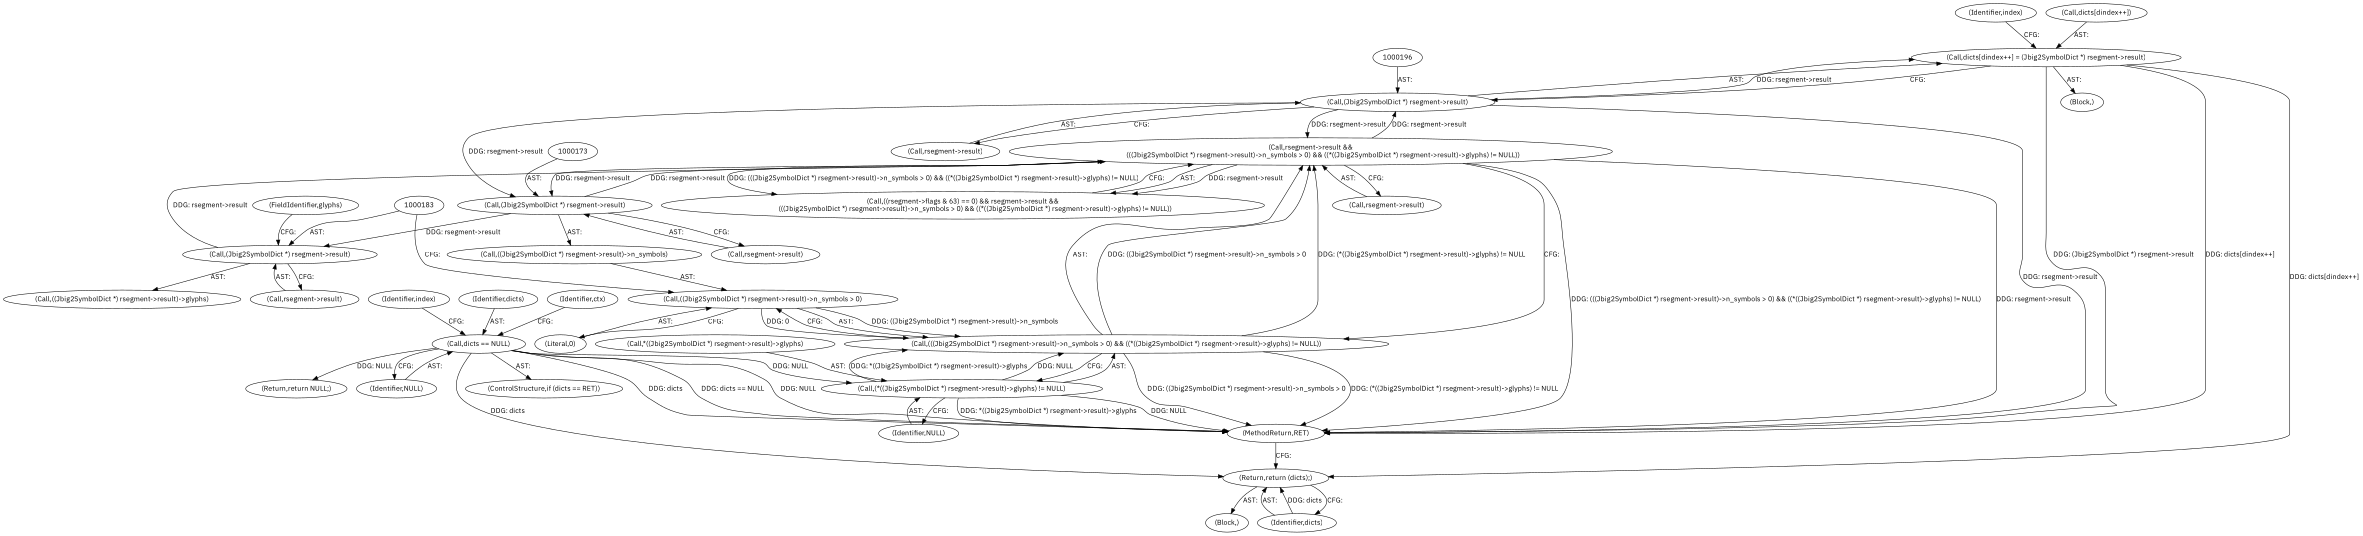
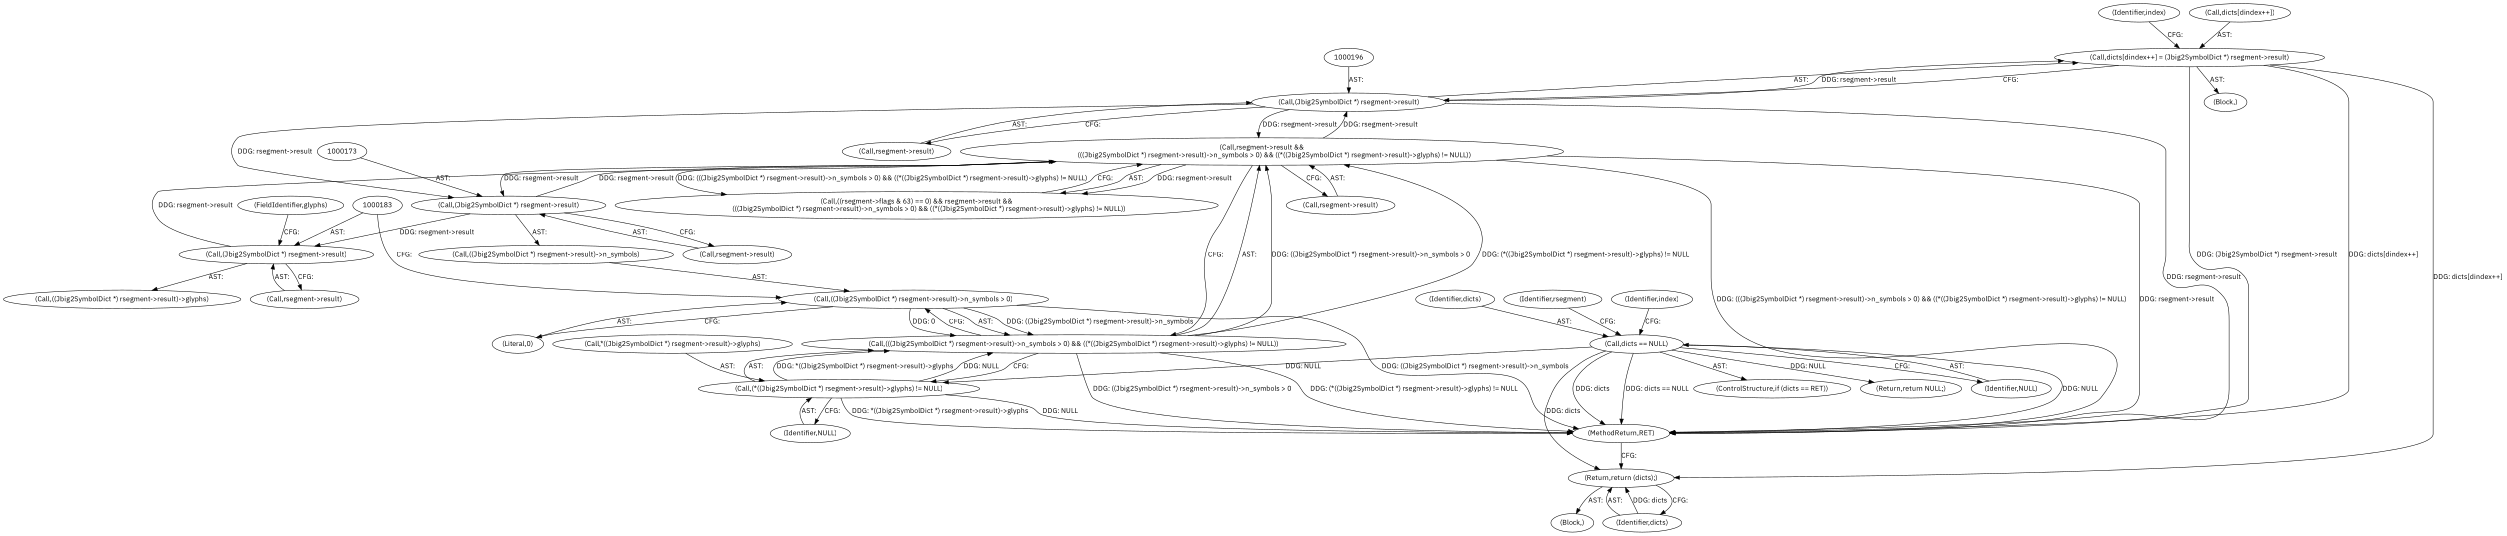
node "(Identifier,ctx)": label "(Identifier,ctx)" -> "(Identifier,rsegment)"
edge "(Call,((Jbig2SymbolDict *) rsegment->result)->n_symbols > 0)" -> "(MethodReturn,RET)": added, label "DDG: ((Jbig2SymbolDict *) rsegment->result)->n_symbols"
